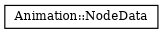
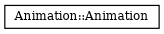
node "Animation::NodeData": label "Animation::NodeData" -> "Animation::Animation"
